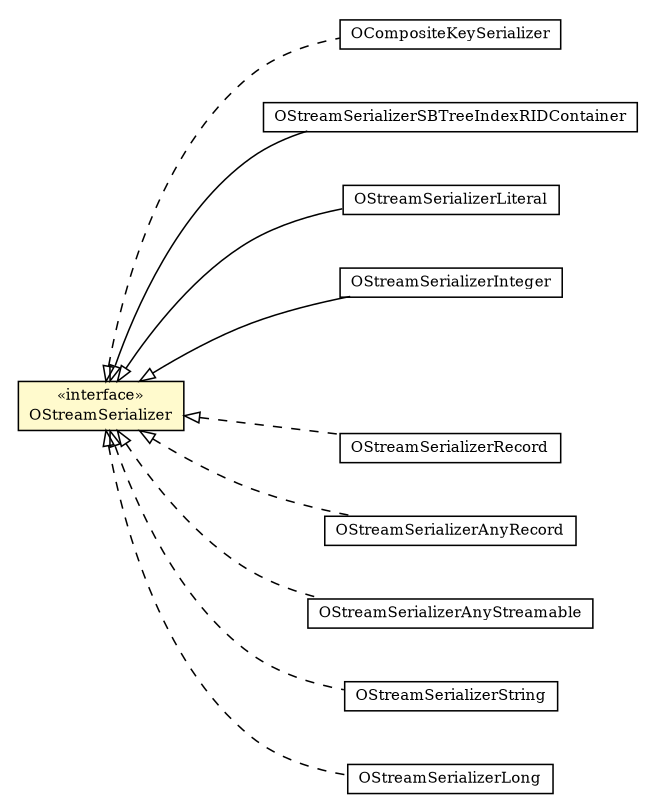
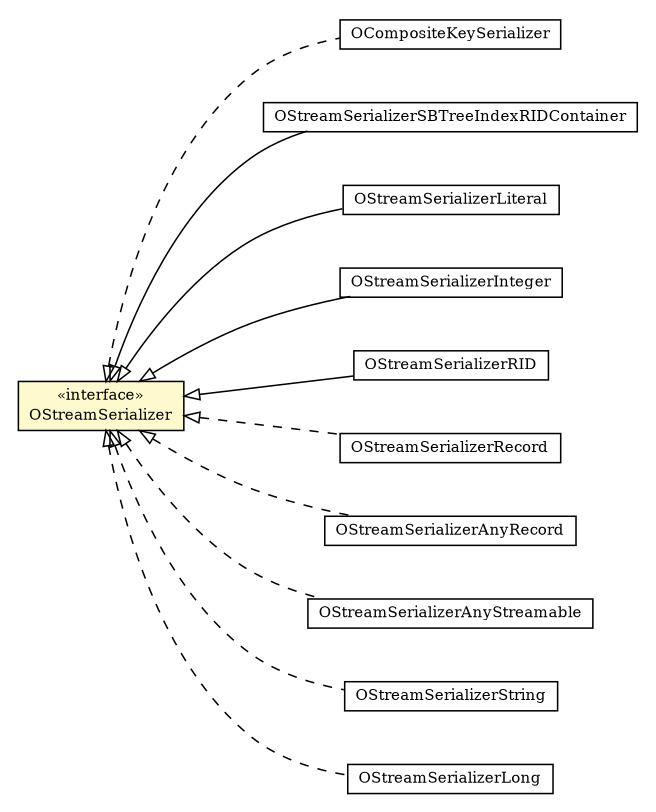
node "OStreamSerializerRID": added
